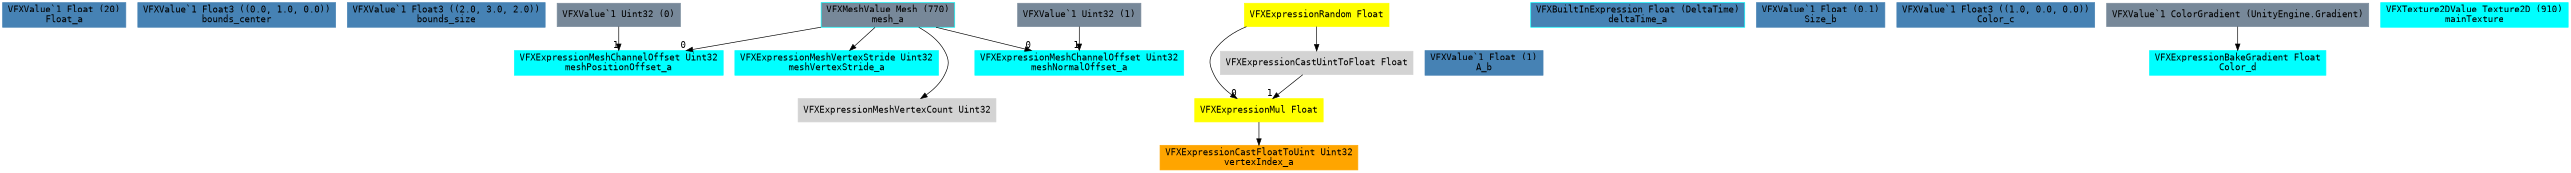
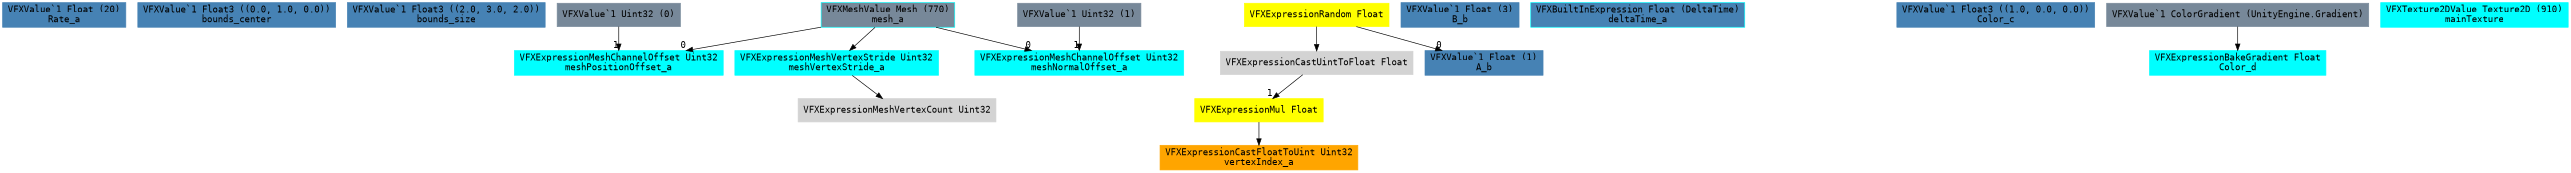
node "VFXValue`1 Float (20) Float_a": label "VFXValue`1 Float (20) Float_a" -> "VFXValue`1 Float (20) Rate_a"
node "VFXValue`1 Float (3) B_b": added
node "VFXValue`1 Float (0.1) Size_b": removed
edge "VFXExpressionRandom Float" -> "VFXExpressionMul Float": now "VFXExpressionRandom Float" -> "VFXValue`1 Float (1) A_b"
edge "VFXMeshValue Mesh (770) mesh_a" -> "VFXExpressionMeshVertexCount Uint32": now "VFXExpressionMeshVertexStride Uint32 meshVertexStride_a" -> "VFXExpressionMeshVertexCount Uint32"
